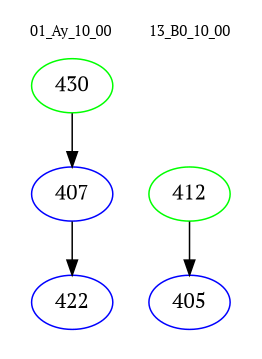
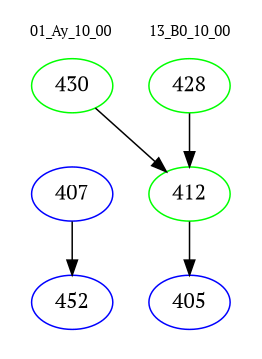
node "428": added
edge "430" -> "407": now "430" -> "412"
node "422": label "422" -> "452"
